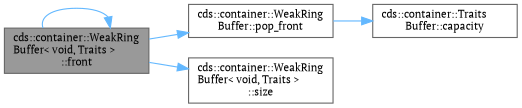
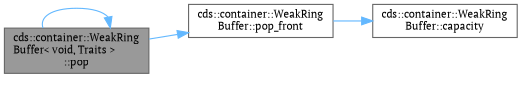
node "cds::container::Traits Buffer::capacity": label "cds::container::Traits Buffer::capacity" -> "cds::container::WeakRing Buffer::capacity"
node "cds::container::WeakRing Buffer< void, Traits > ::front": label "cds::container::WeakRing Buffer< void, Traits > ::front" -> "cds::container::WeakRing Buffer< void, Traits > ::pop"
node "cds::container::WeakRing Buffer< void, Traits > ::size": removed
